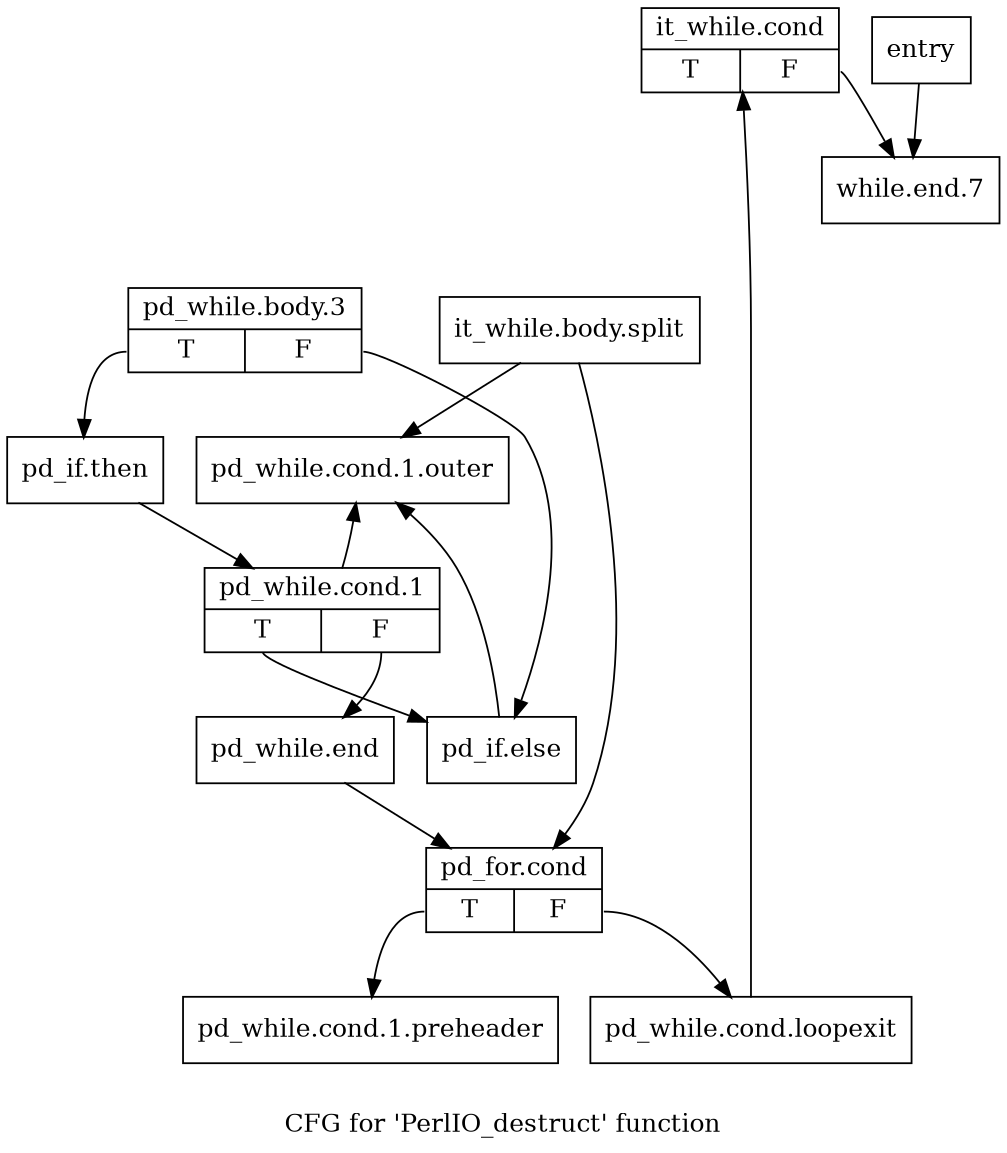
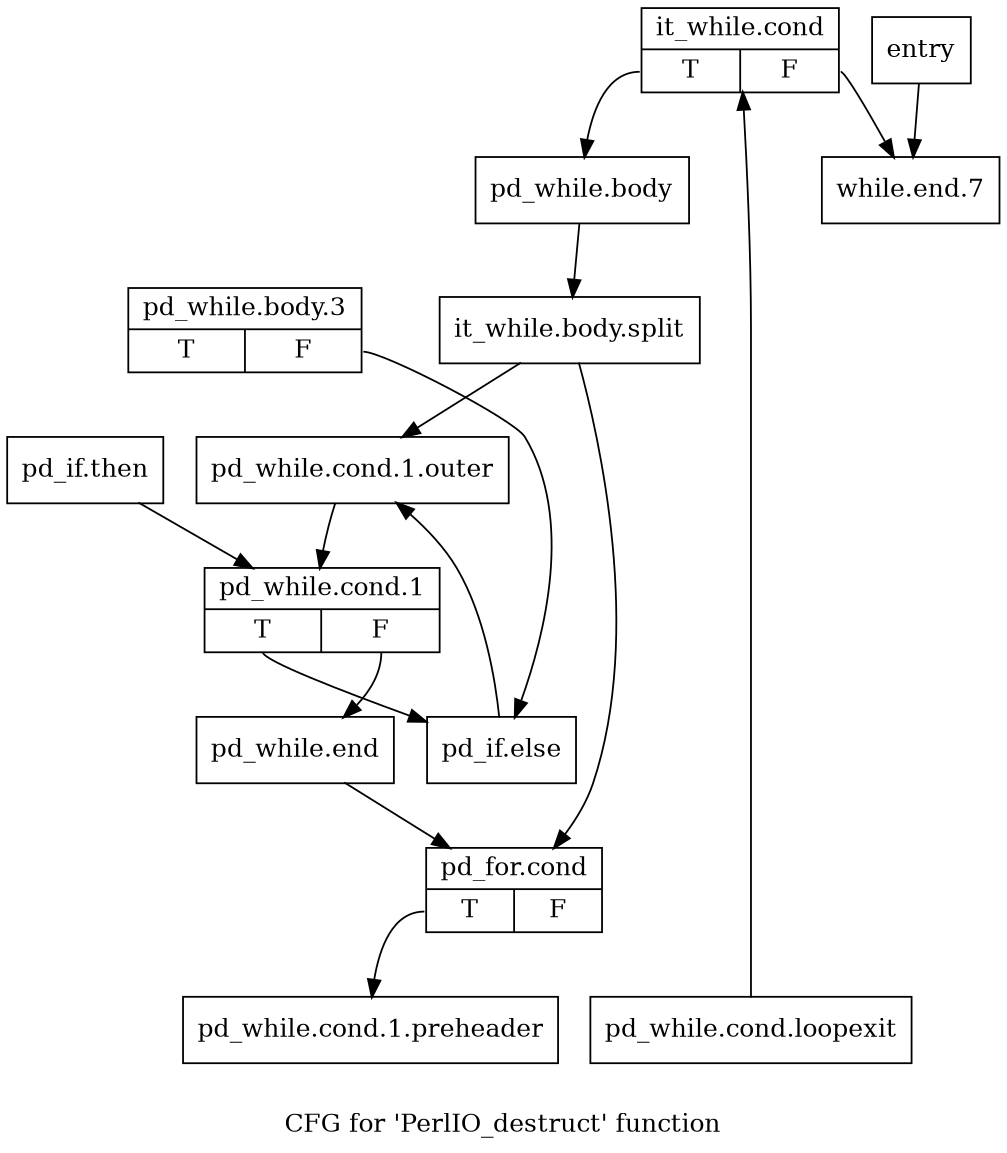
node "pd_while.body": added
edge "pd_while.body.3" -> "pd_if.then": removed
edge "pd_while.cond.1" -> "pd_while.cond.1.outer": reversed
edge "pd_for.cond" -> "pd_while.cond.loopexit": removed
